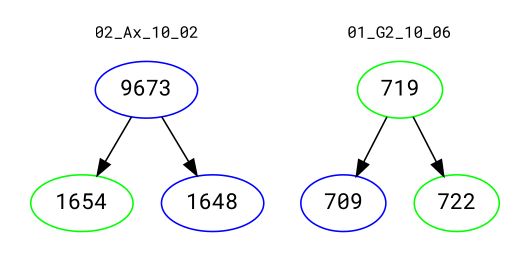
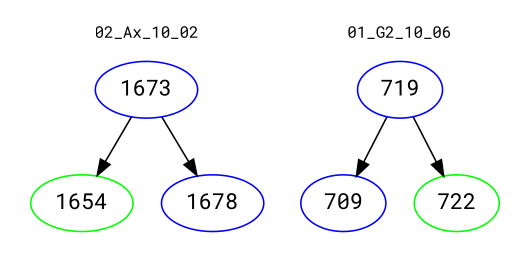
node "9673": label "9673" -> "1673"
node "719": color green -> blue
node "1648": label "1648" -> "1678"
